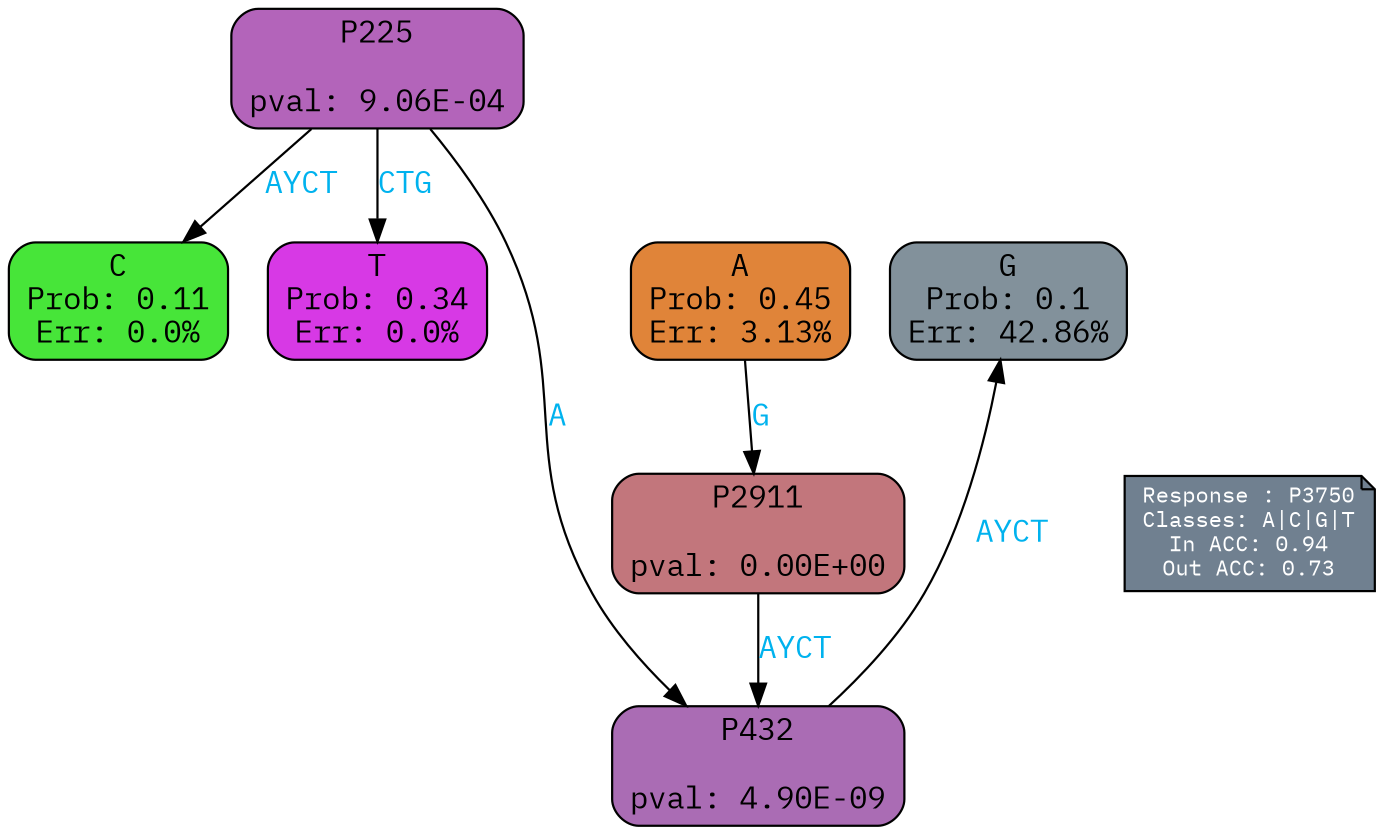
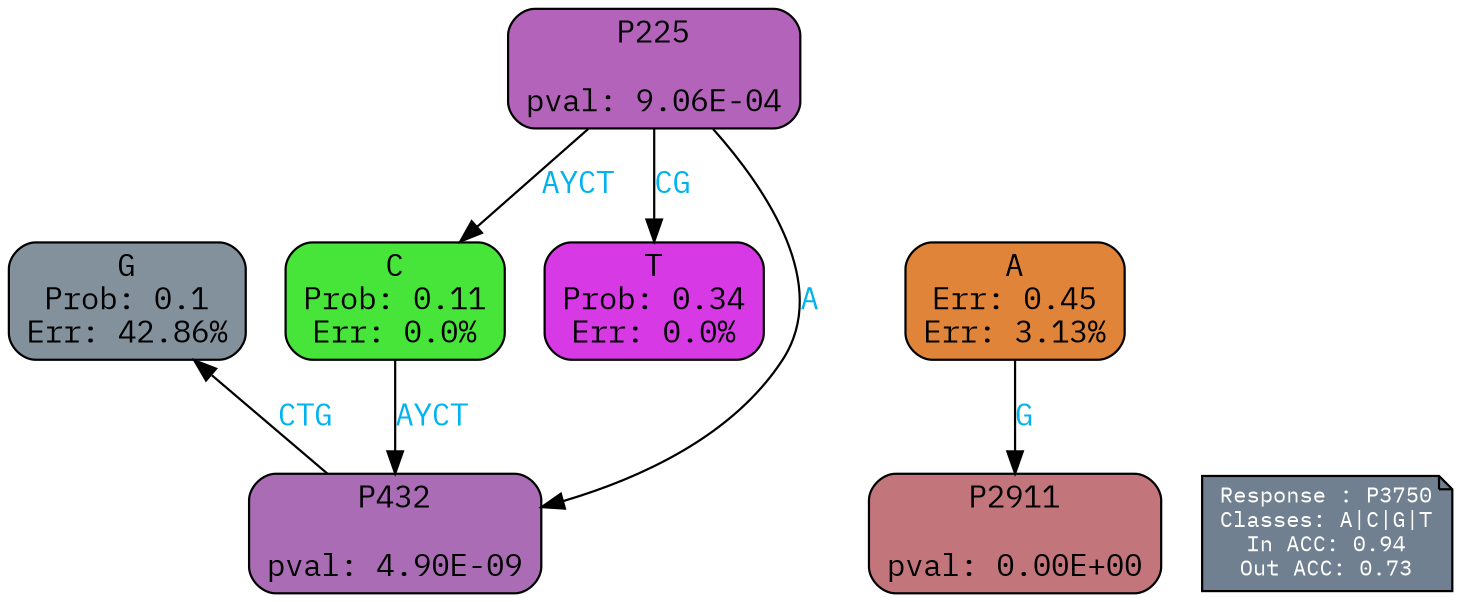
edge "P225 pval: 9.06E-04" -> "T Prob: 0.34 Err: 0.0%": label "CTG" -> "CG"
node "A Prob: 0.45 Err: 3.13%": label "A Prob: 0.45 Err: 3.13%" -> "A Err: 0.45 Err: 3.13%"
edge "P432 pval: 4.90E-09" -> "G Prob: 0.1 Err: 42.86%": label "AYCT" -> "CTG"
edge "P2911 pval: 0.00E+00" -> "P432 pval: 4.90E-09": now "C Prob: 0.11 Err: 0.0%" -> "P432 pval: 4.90E-09"
